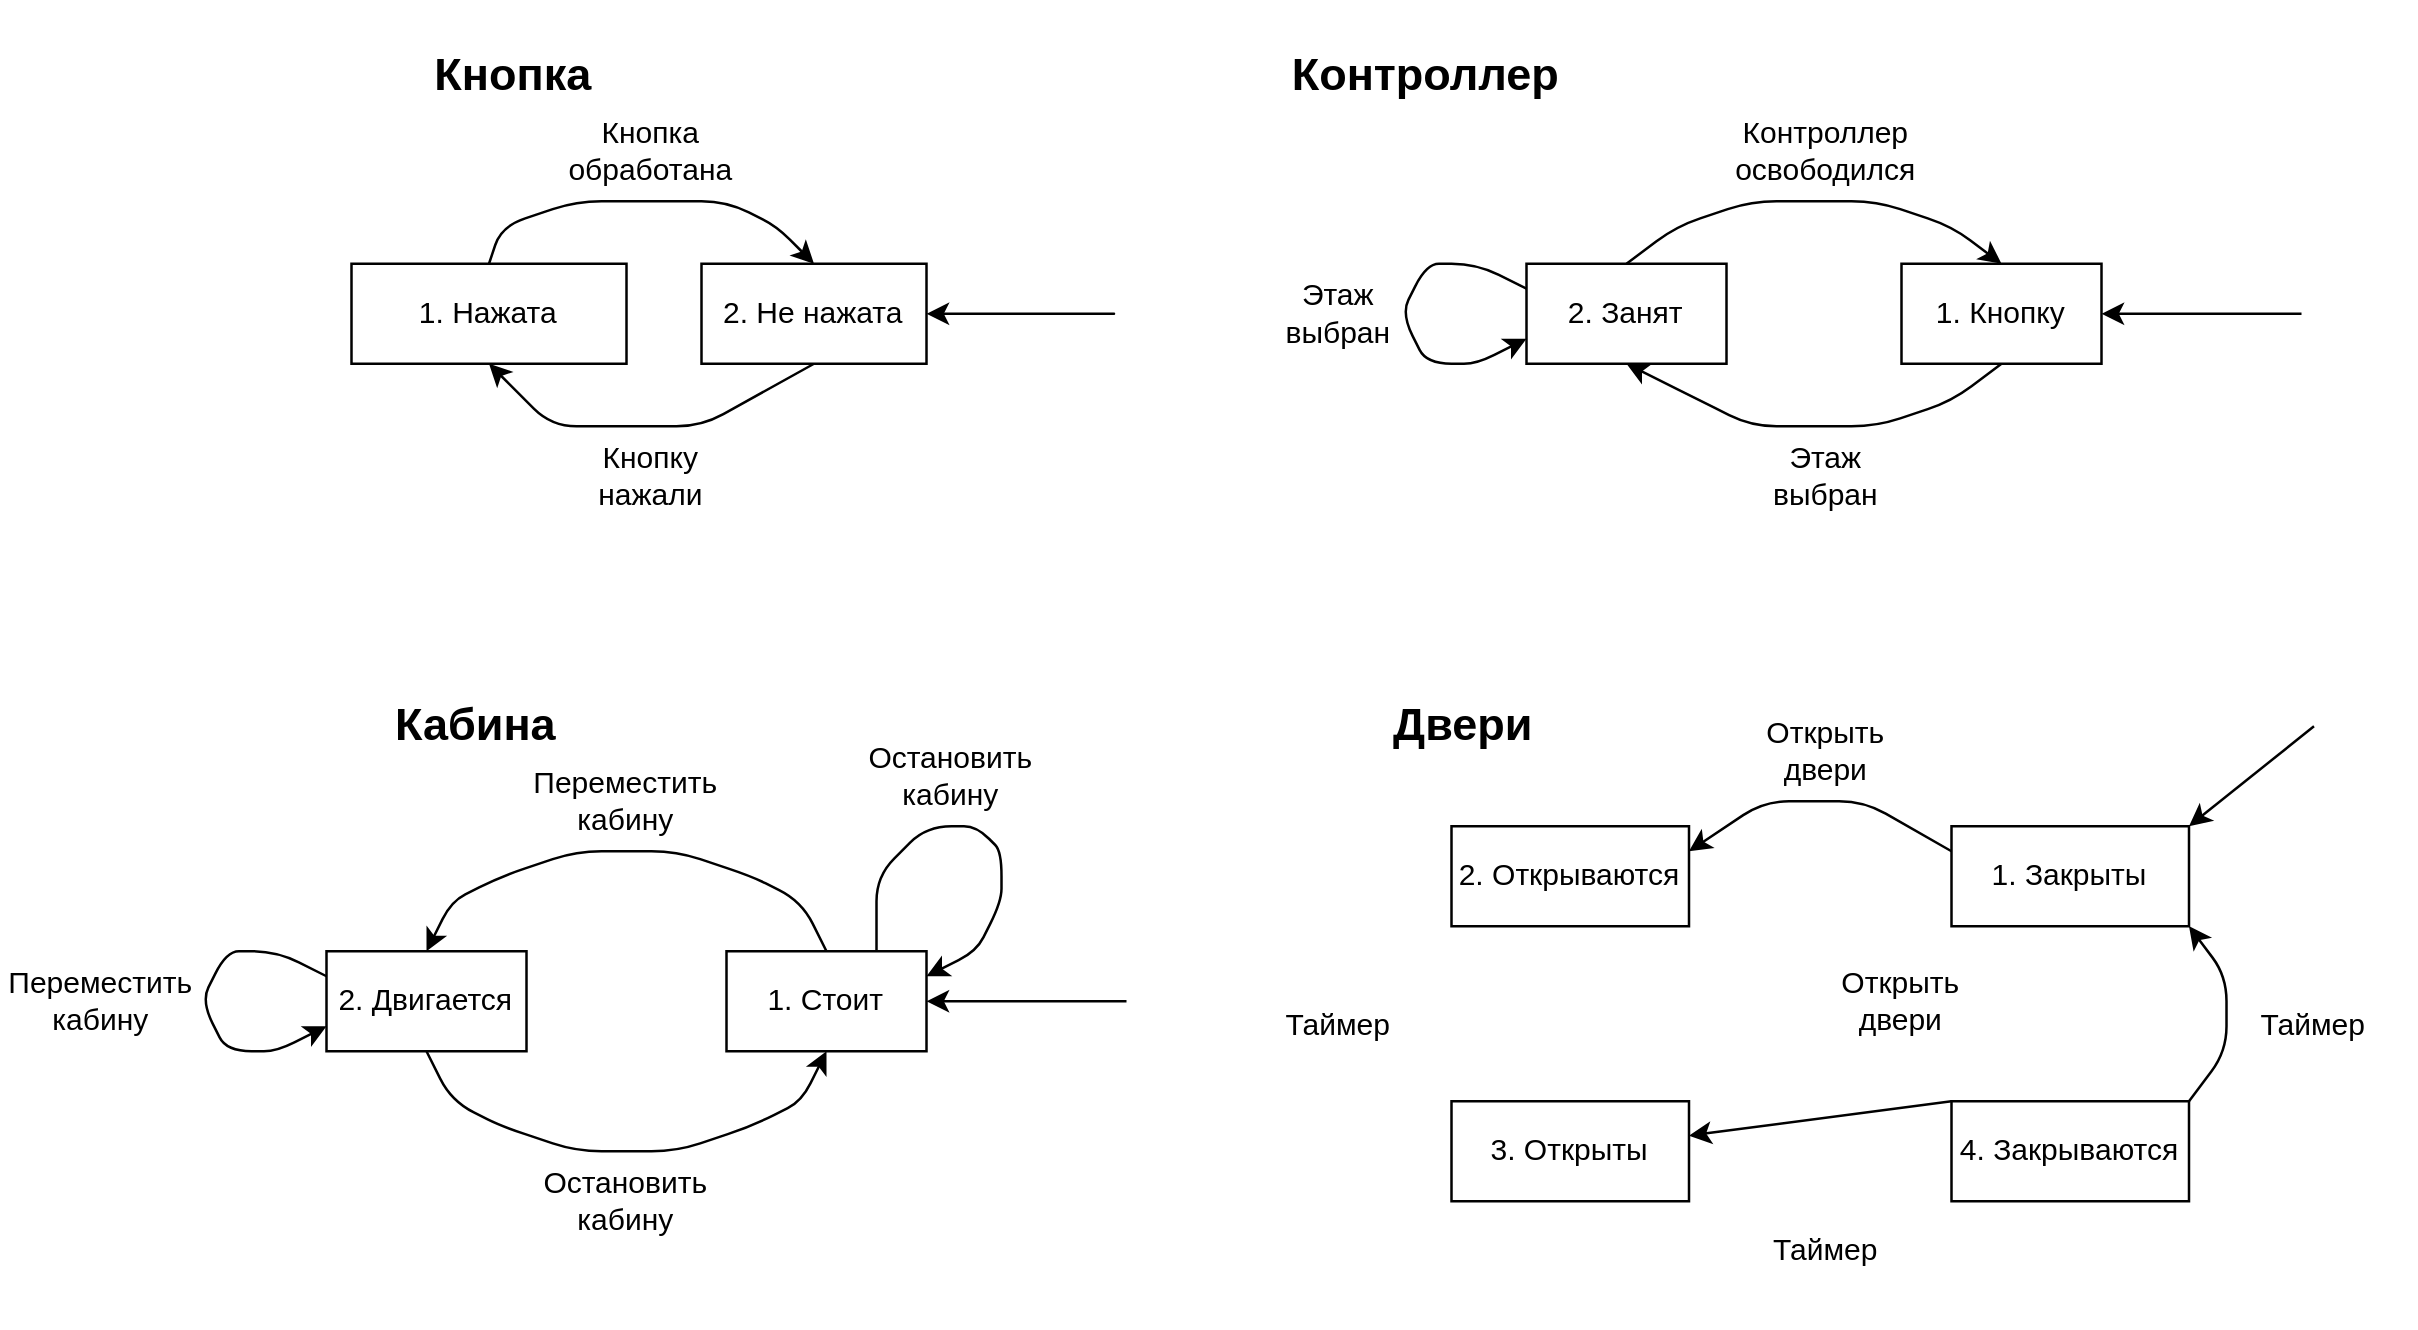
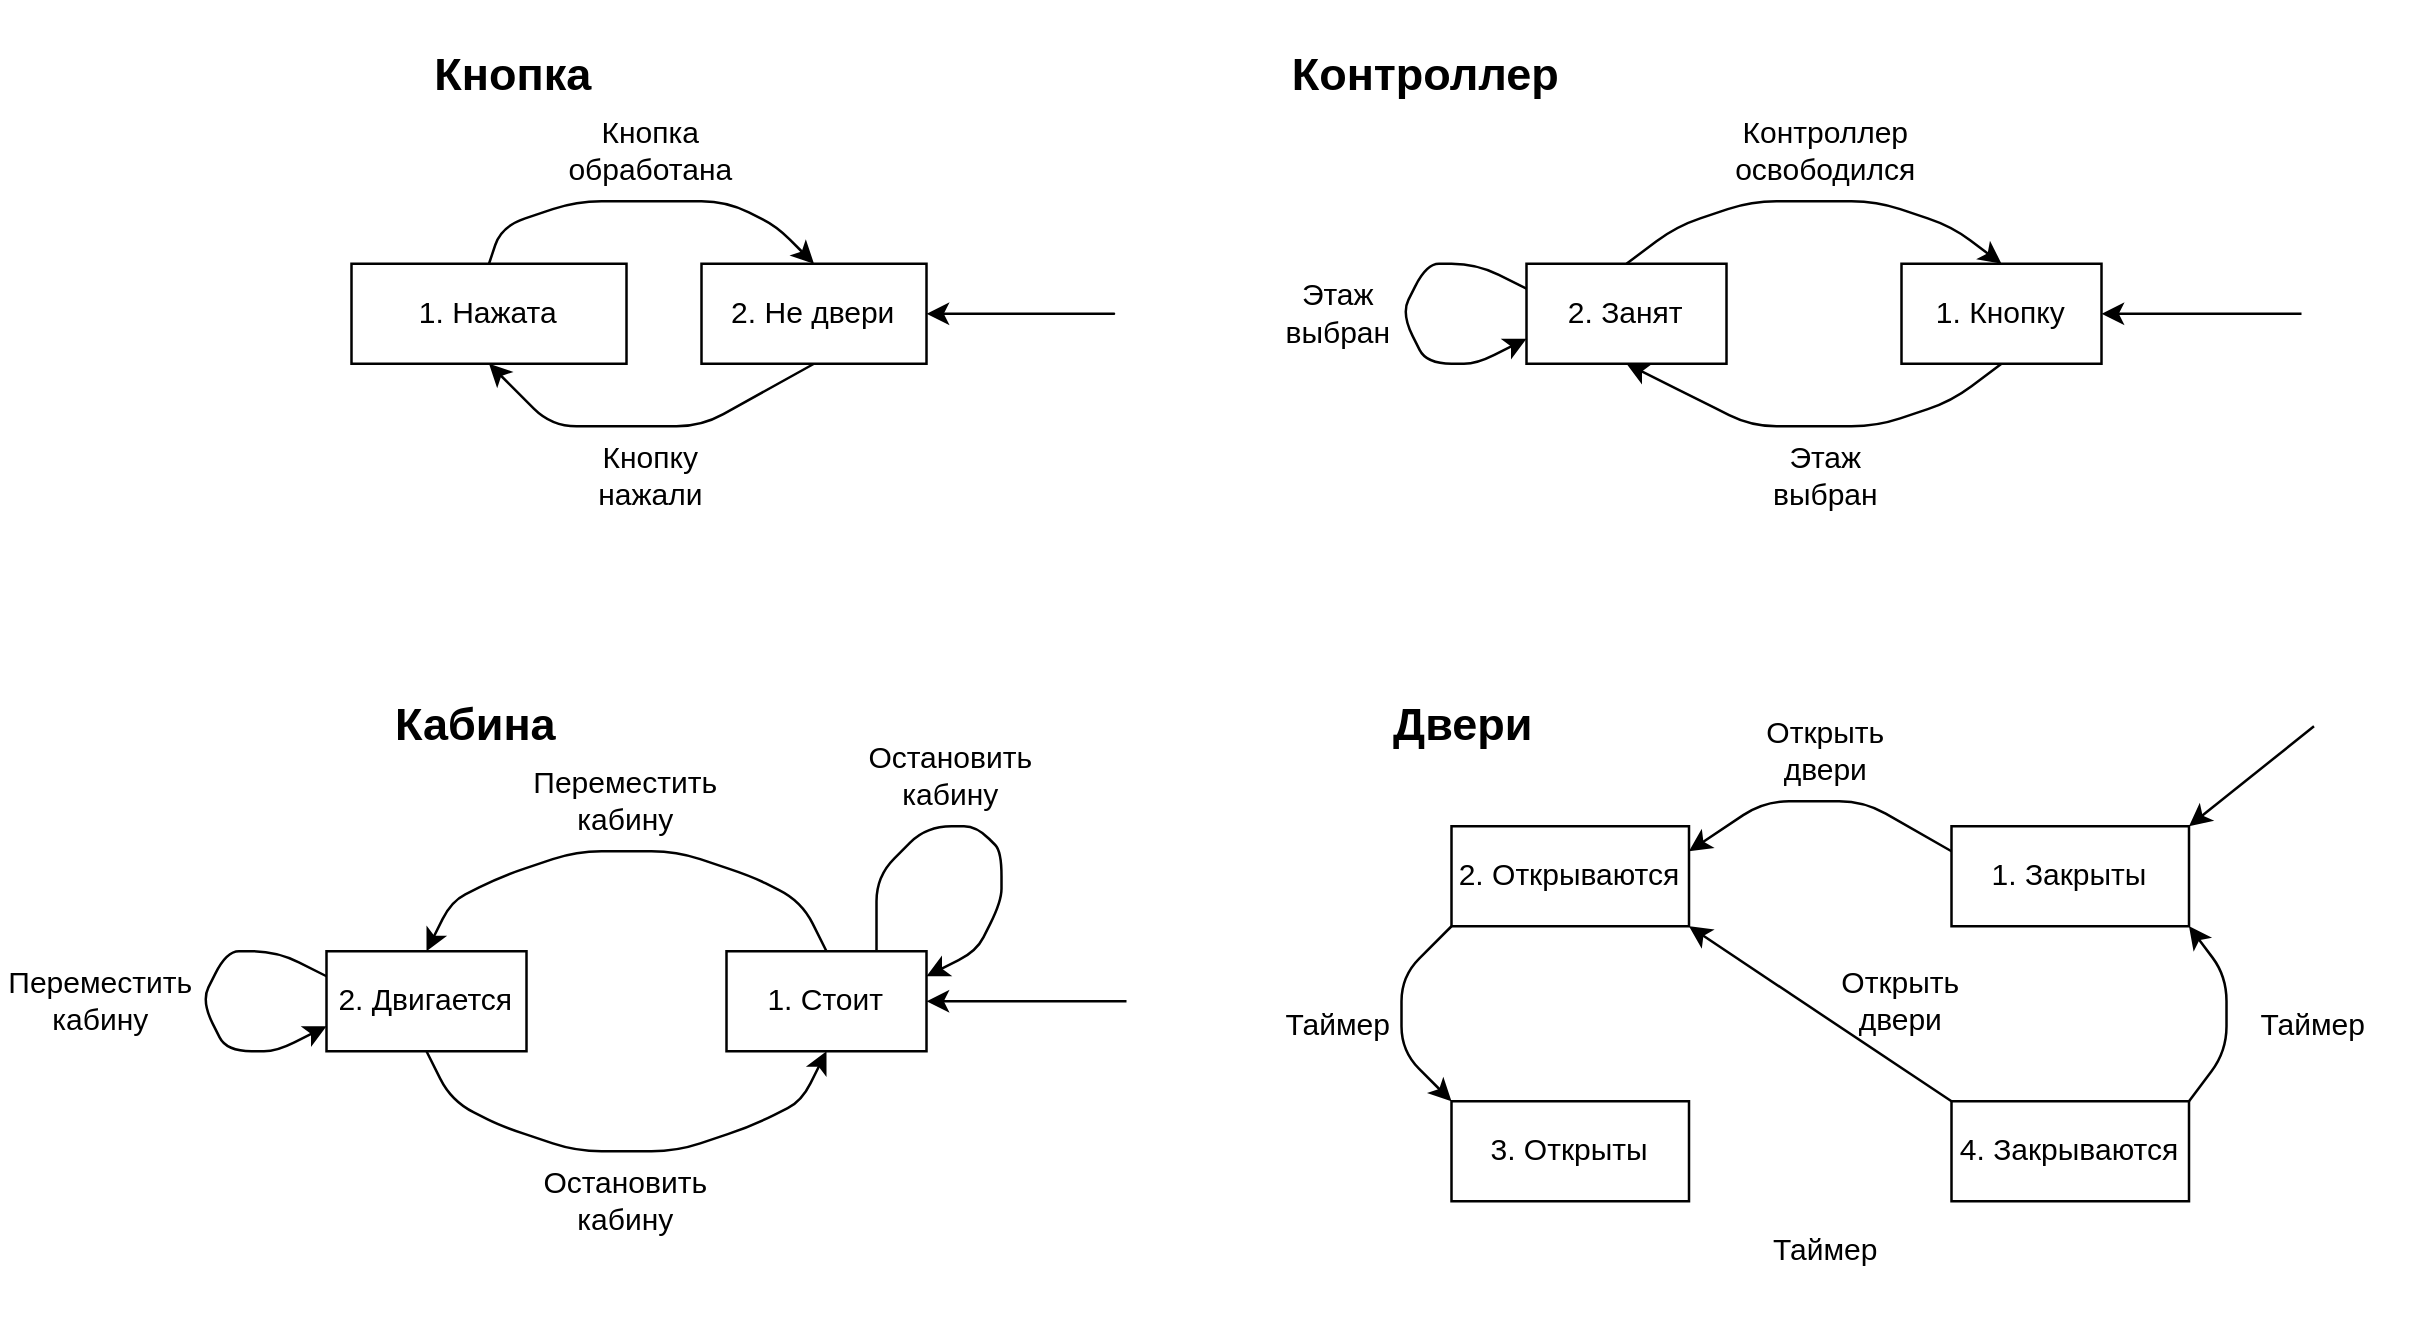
node "2. Не нажата": label "2. Не нажата" -> "2. Не двери"
edge "2. Открываются" -> "3. Открыты": added
edge "4. Закрываются" -> "3. Открыты": now "4. Закрываются" -> "2. Открываются"
